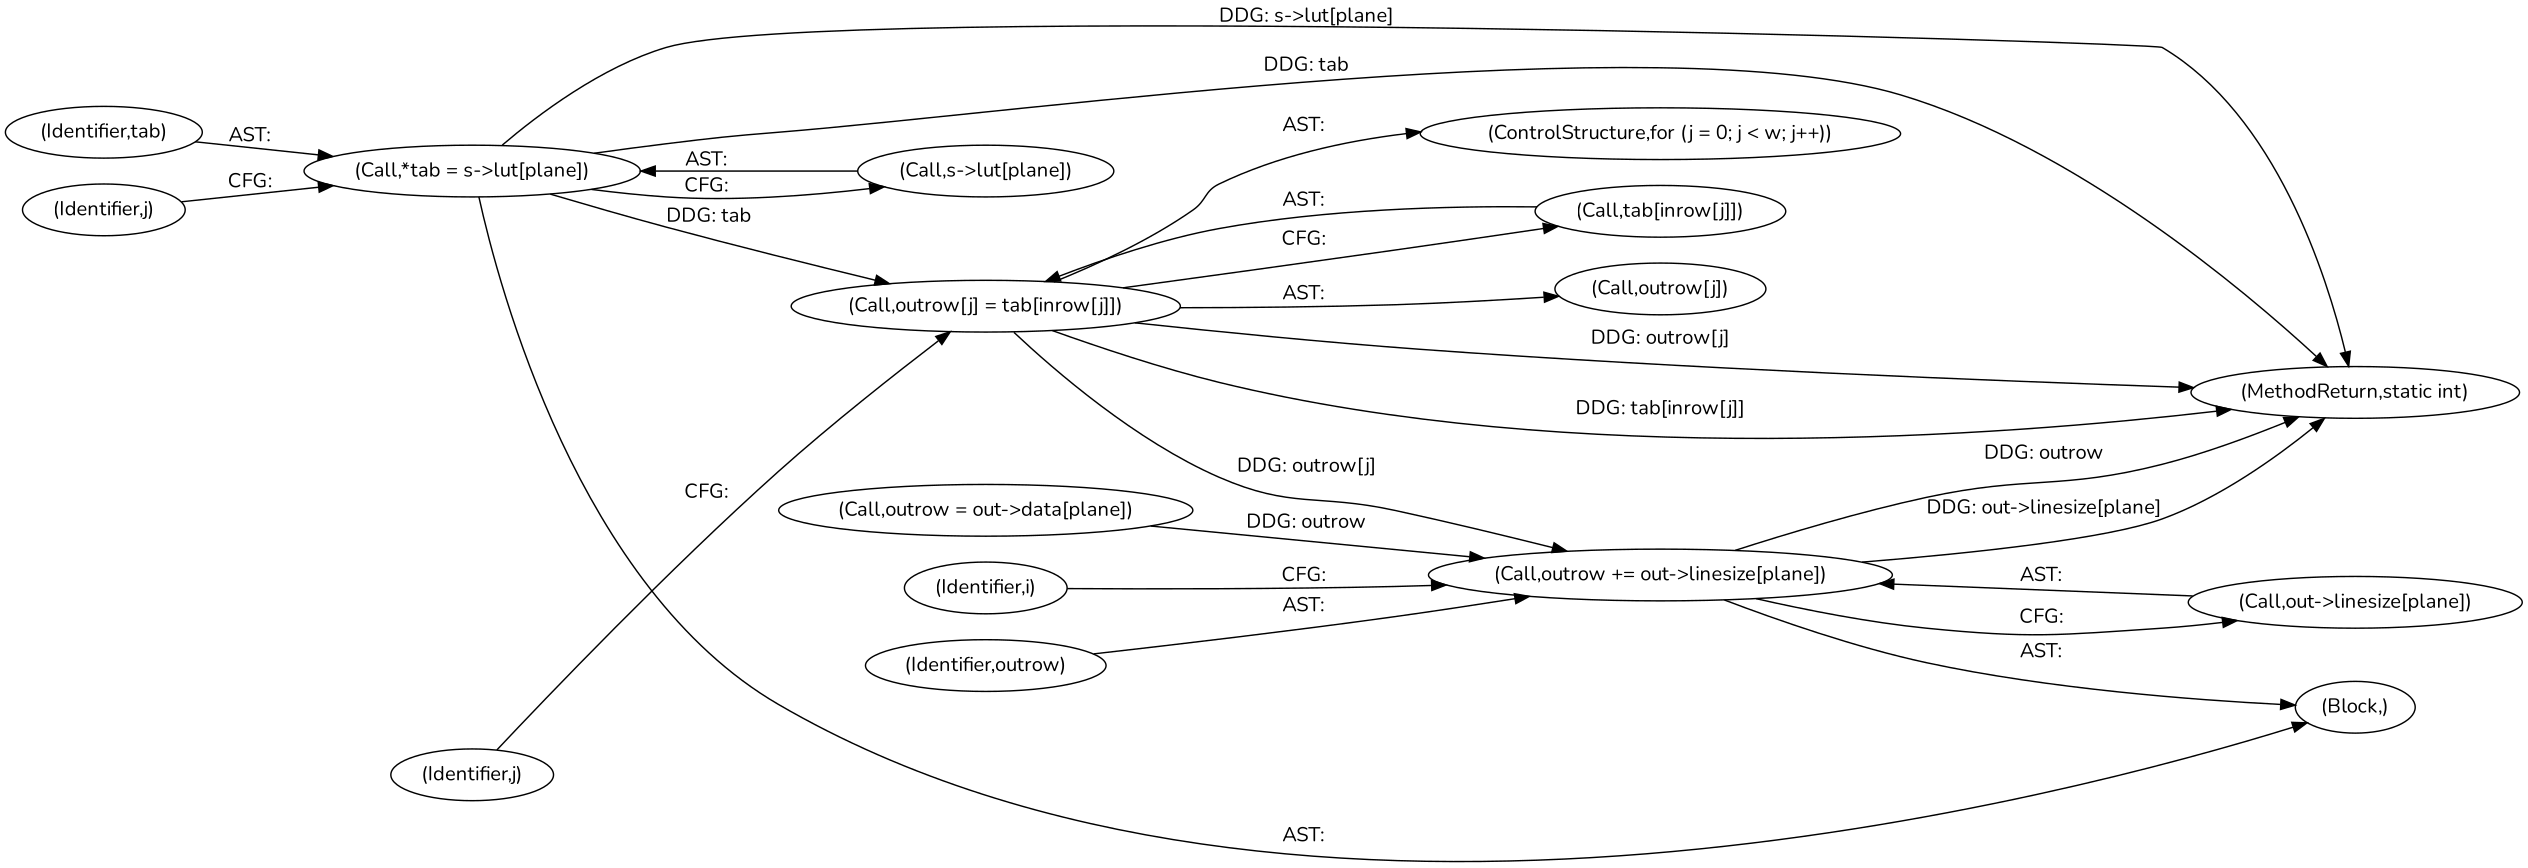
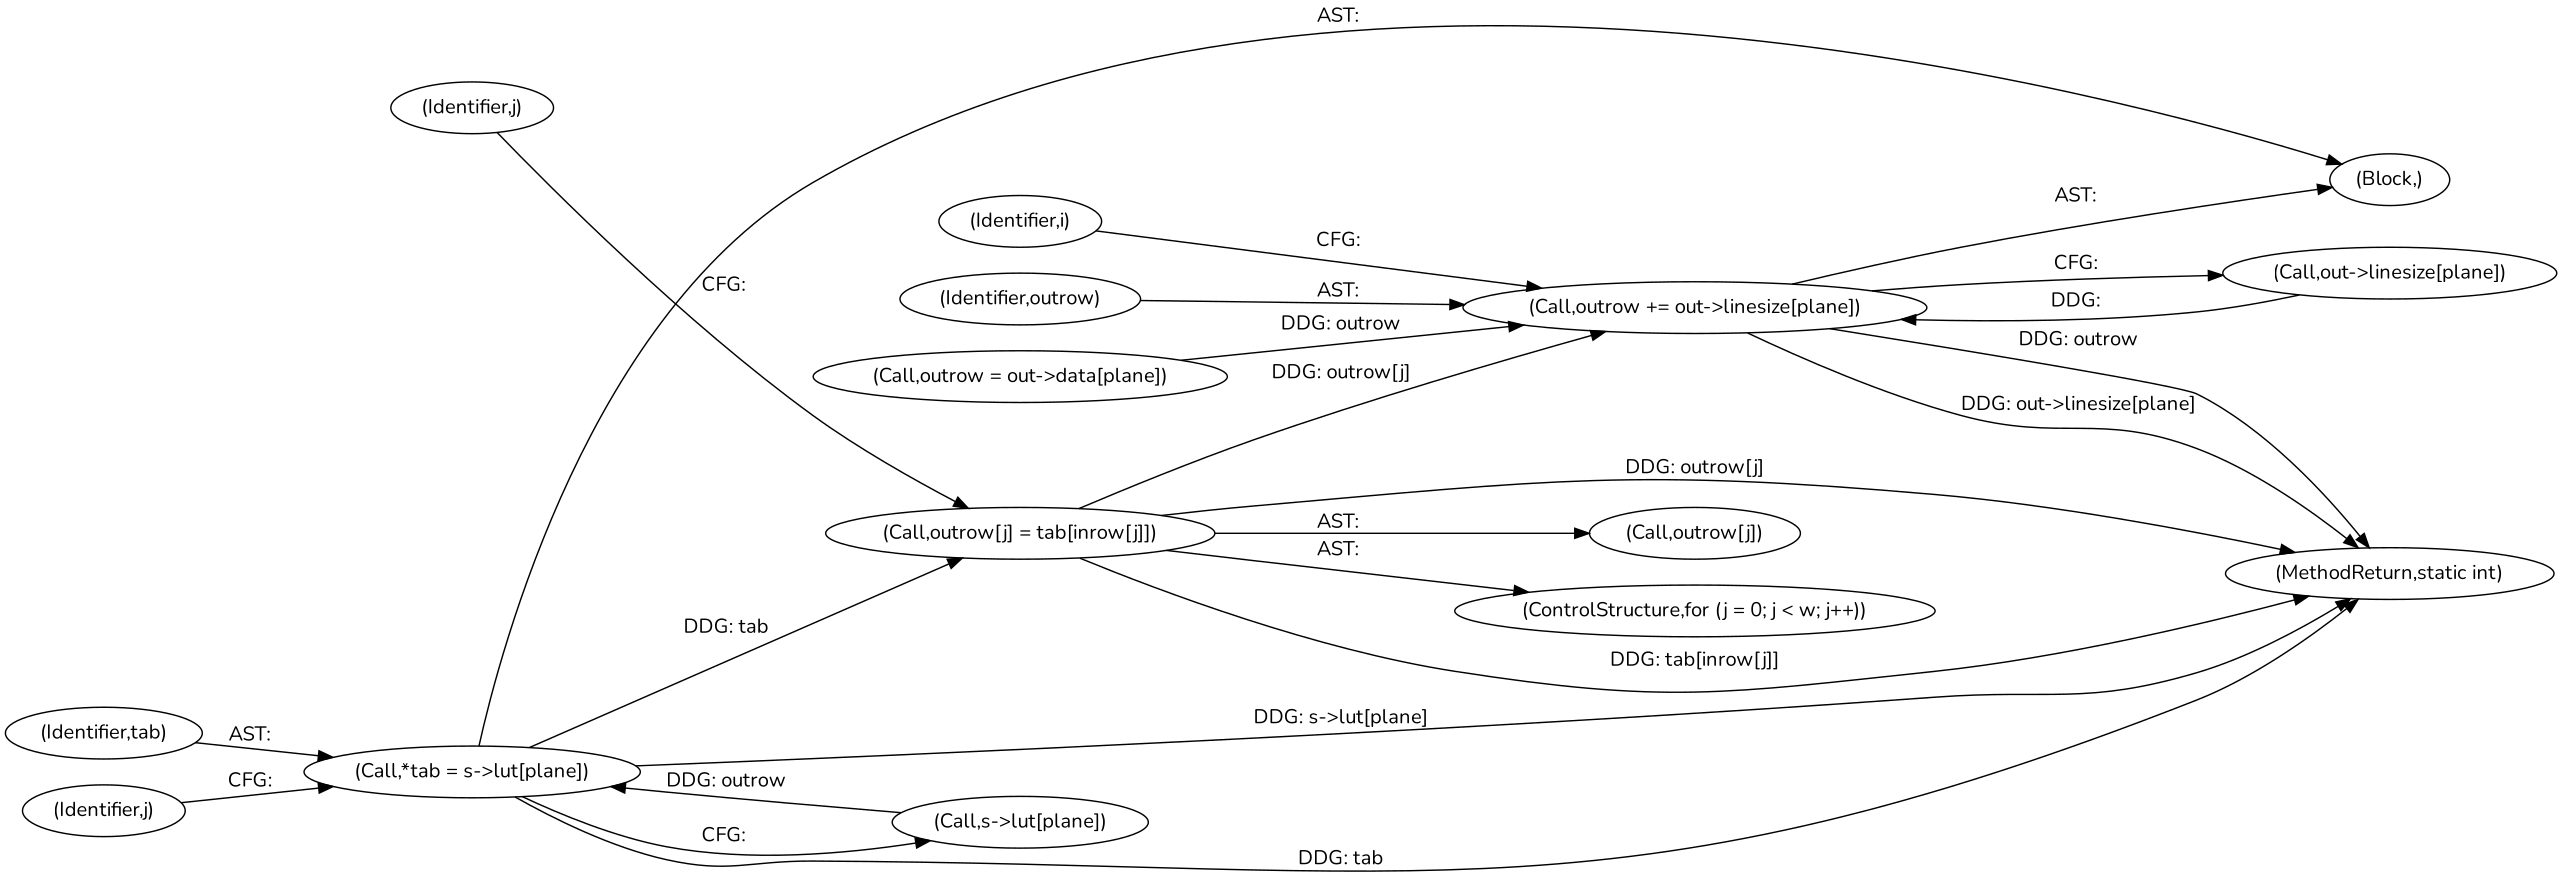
edge "(Call,s->lut[plane])" -> "(Call,*tab = s->lut[plane])": label "AST: " -> "DDG: outrow"
node "(Call,tab[inrow[j]])": removed
edge "(Call,out->linesize[plane])" -> "(Call,outrow += out->linesize[plane])": label "AST: " -> "DDG: "
